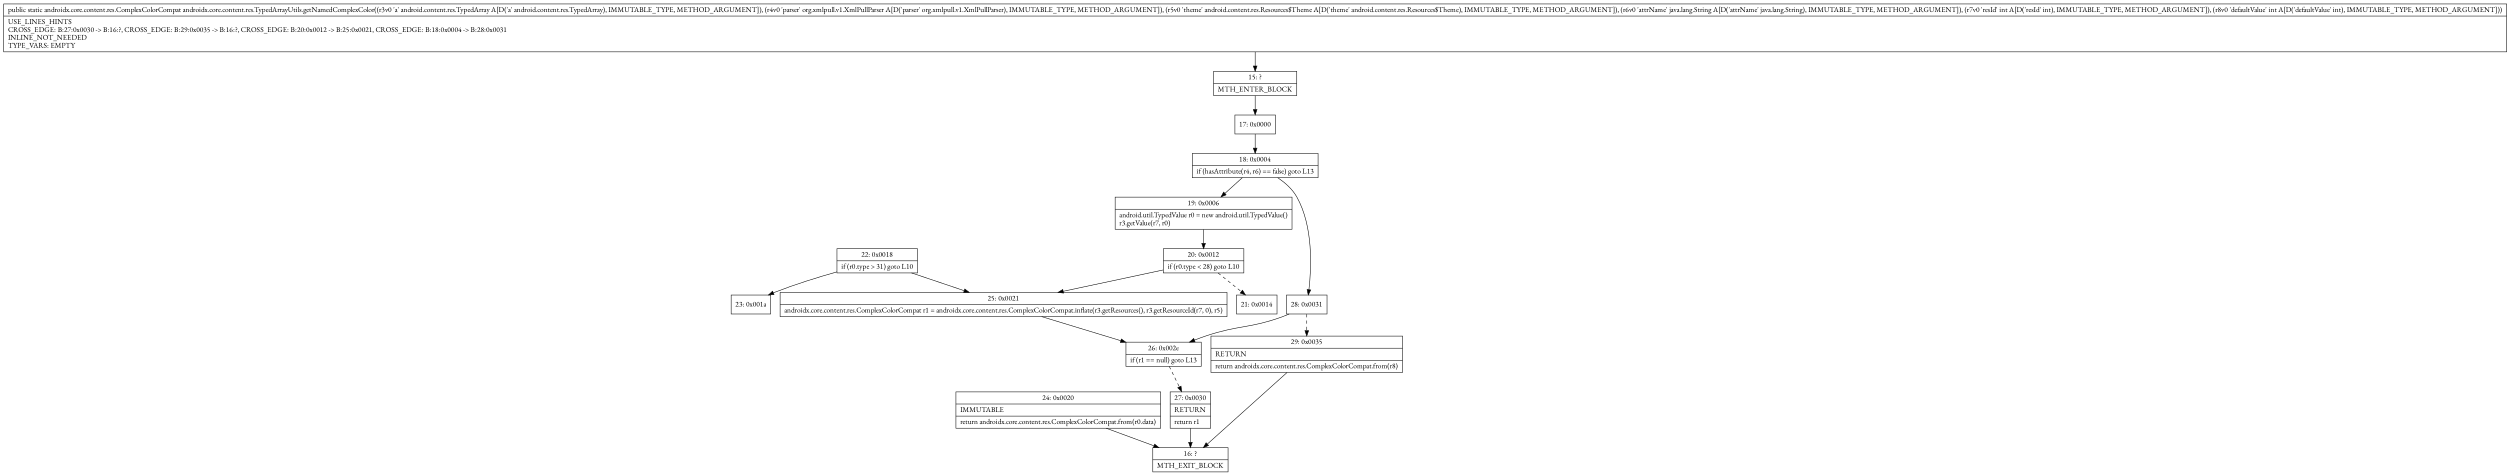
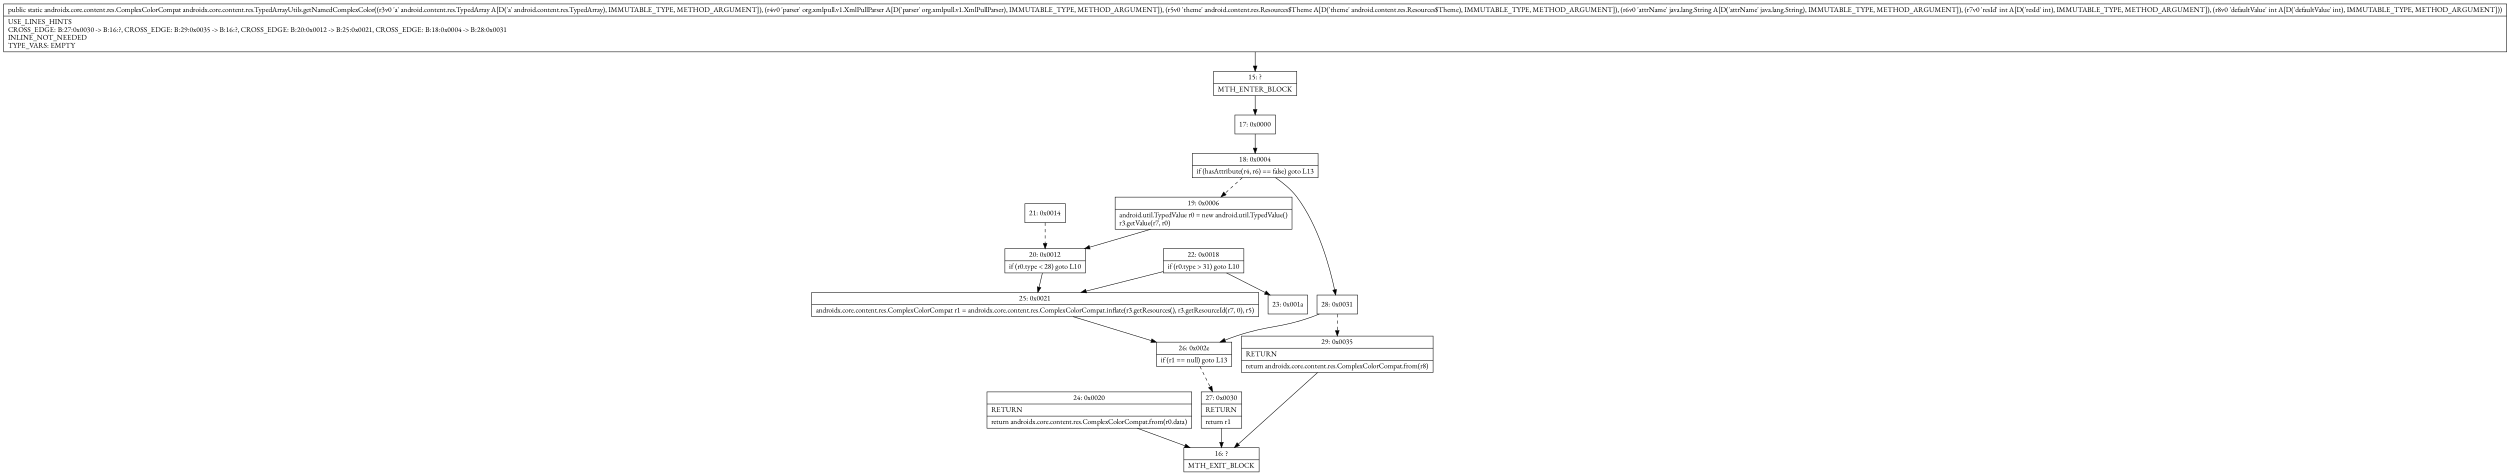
edge "18: 0x0004" -> "19: 0x0006": style solid -> dashed
edge "20: 0x0012" -> "21: 0x0014": reversed
node "24: 0x0020": text "IMMUTABLE" -> "RETURN"
